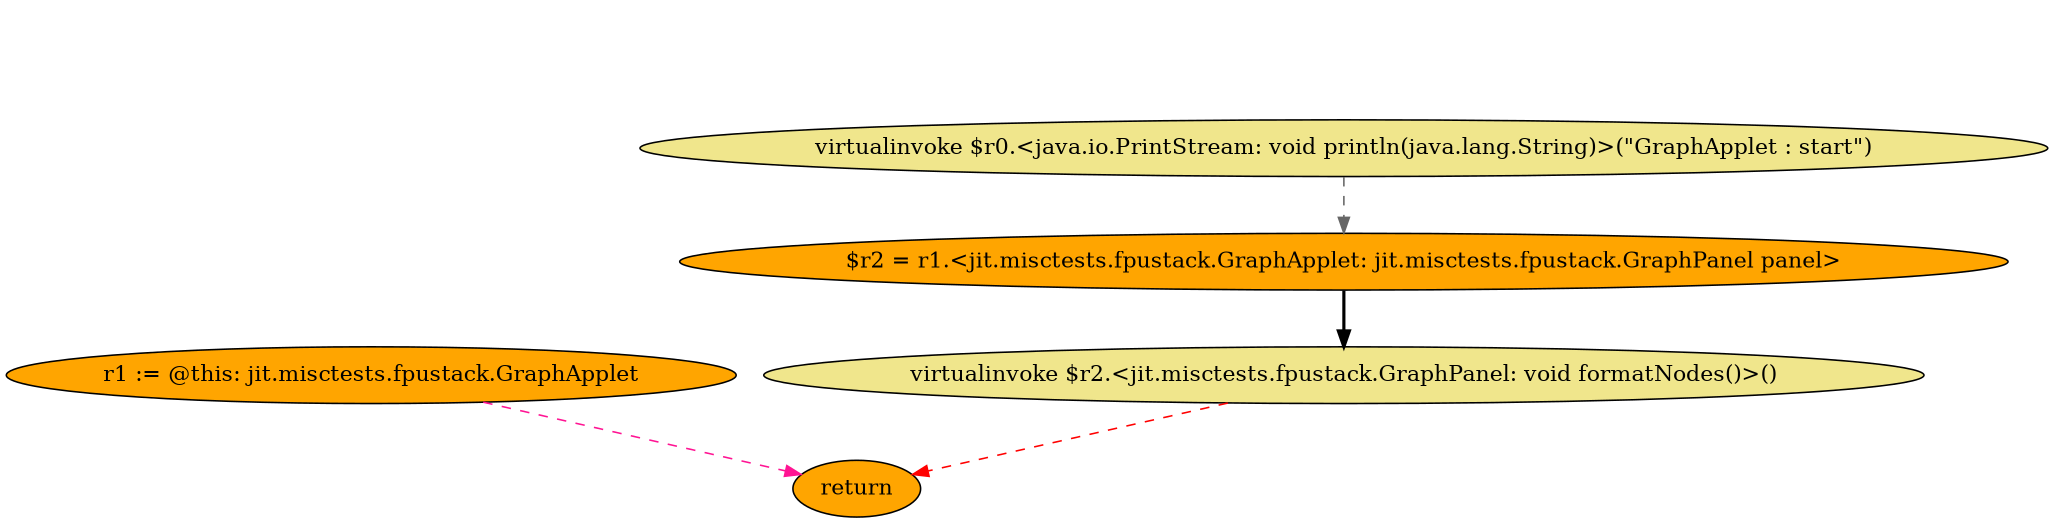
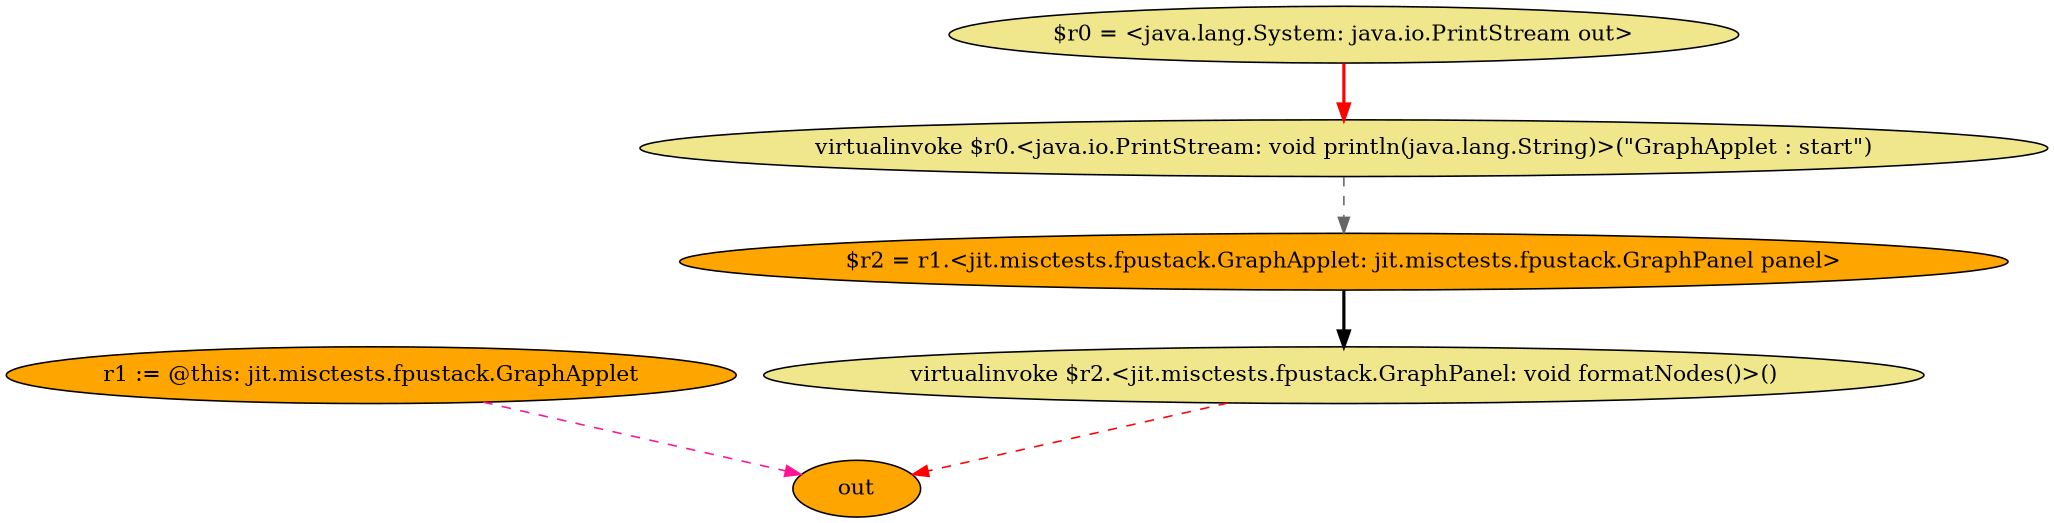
node "$r0 = <java.lang.System: java.io.PrintStream out>": added
node "return": label "return" -> "out"
